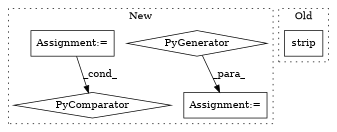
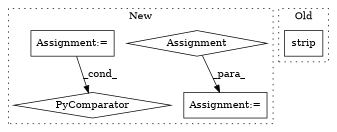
node "PyGenerator": label "PyGenerator" -> "Assignment"
